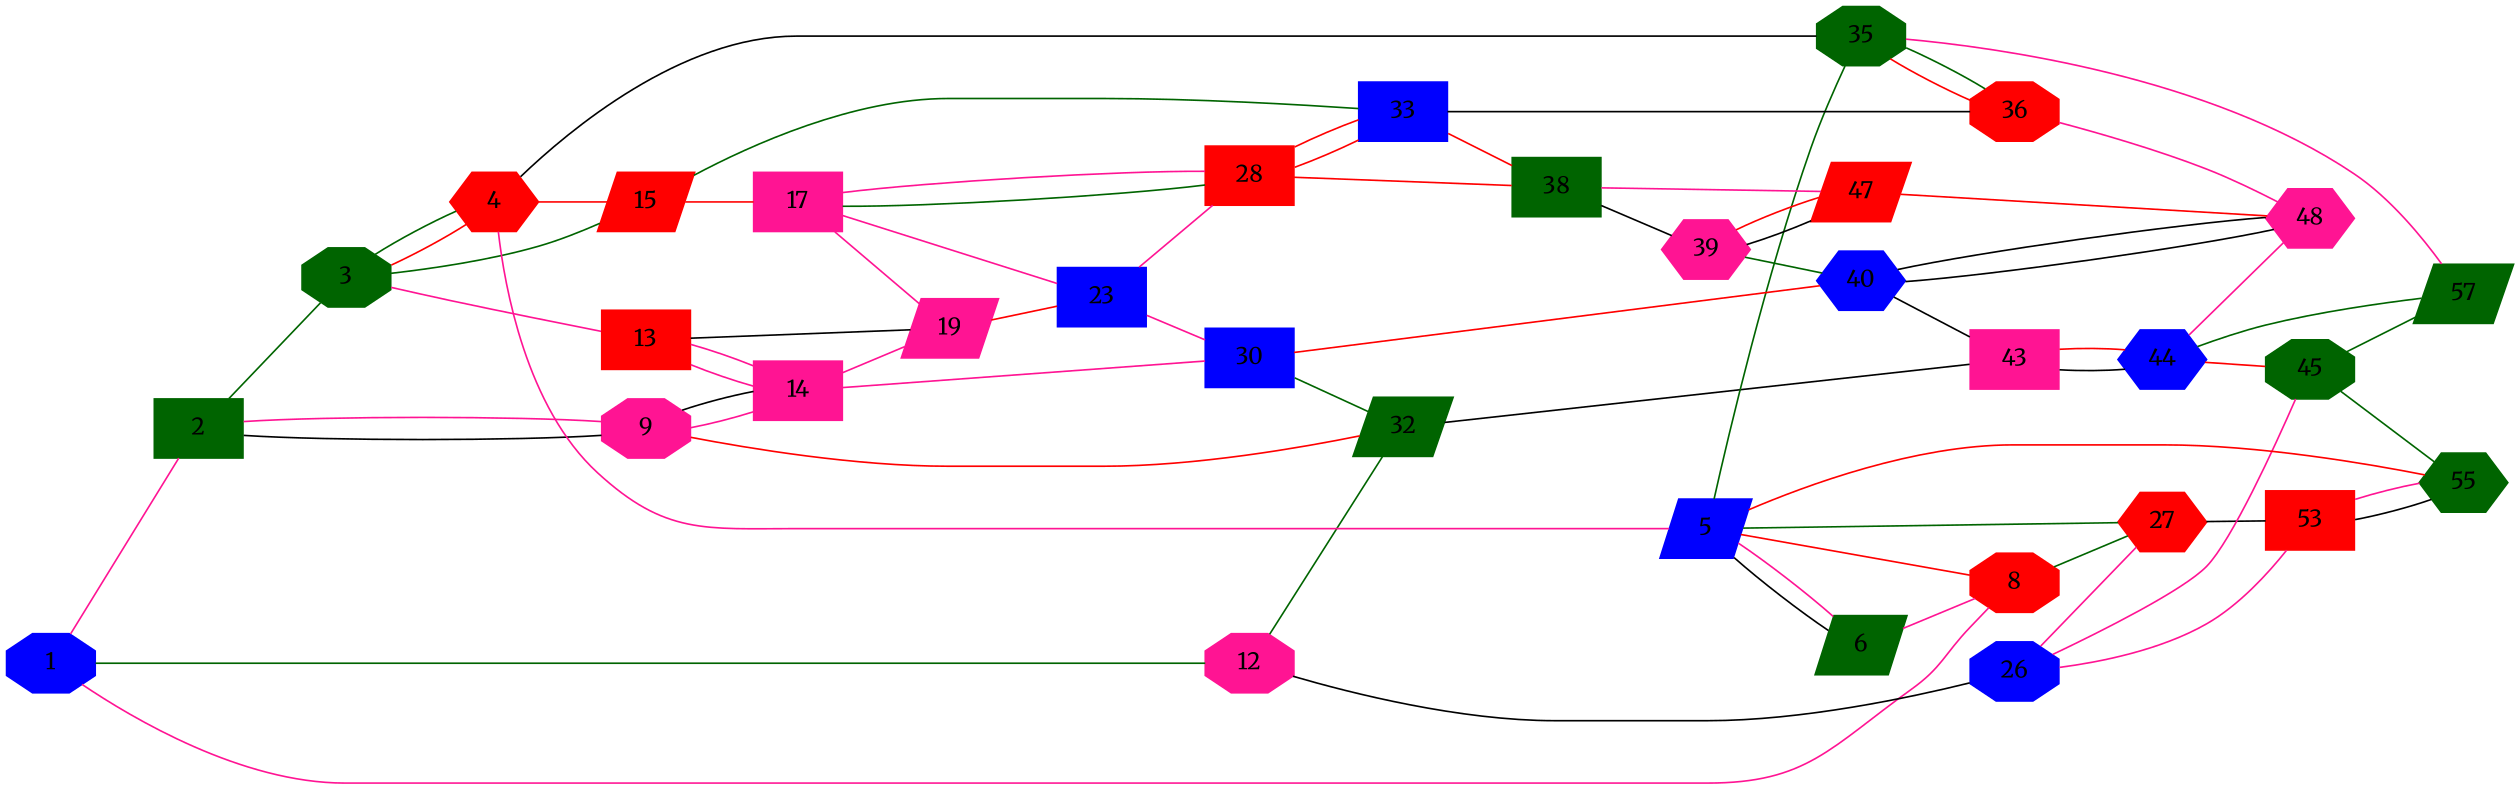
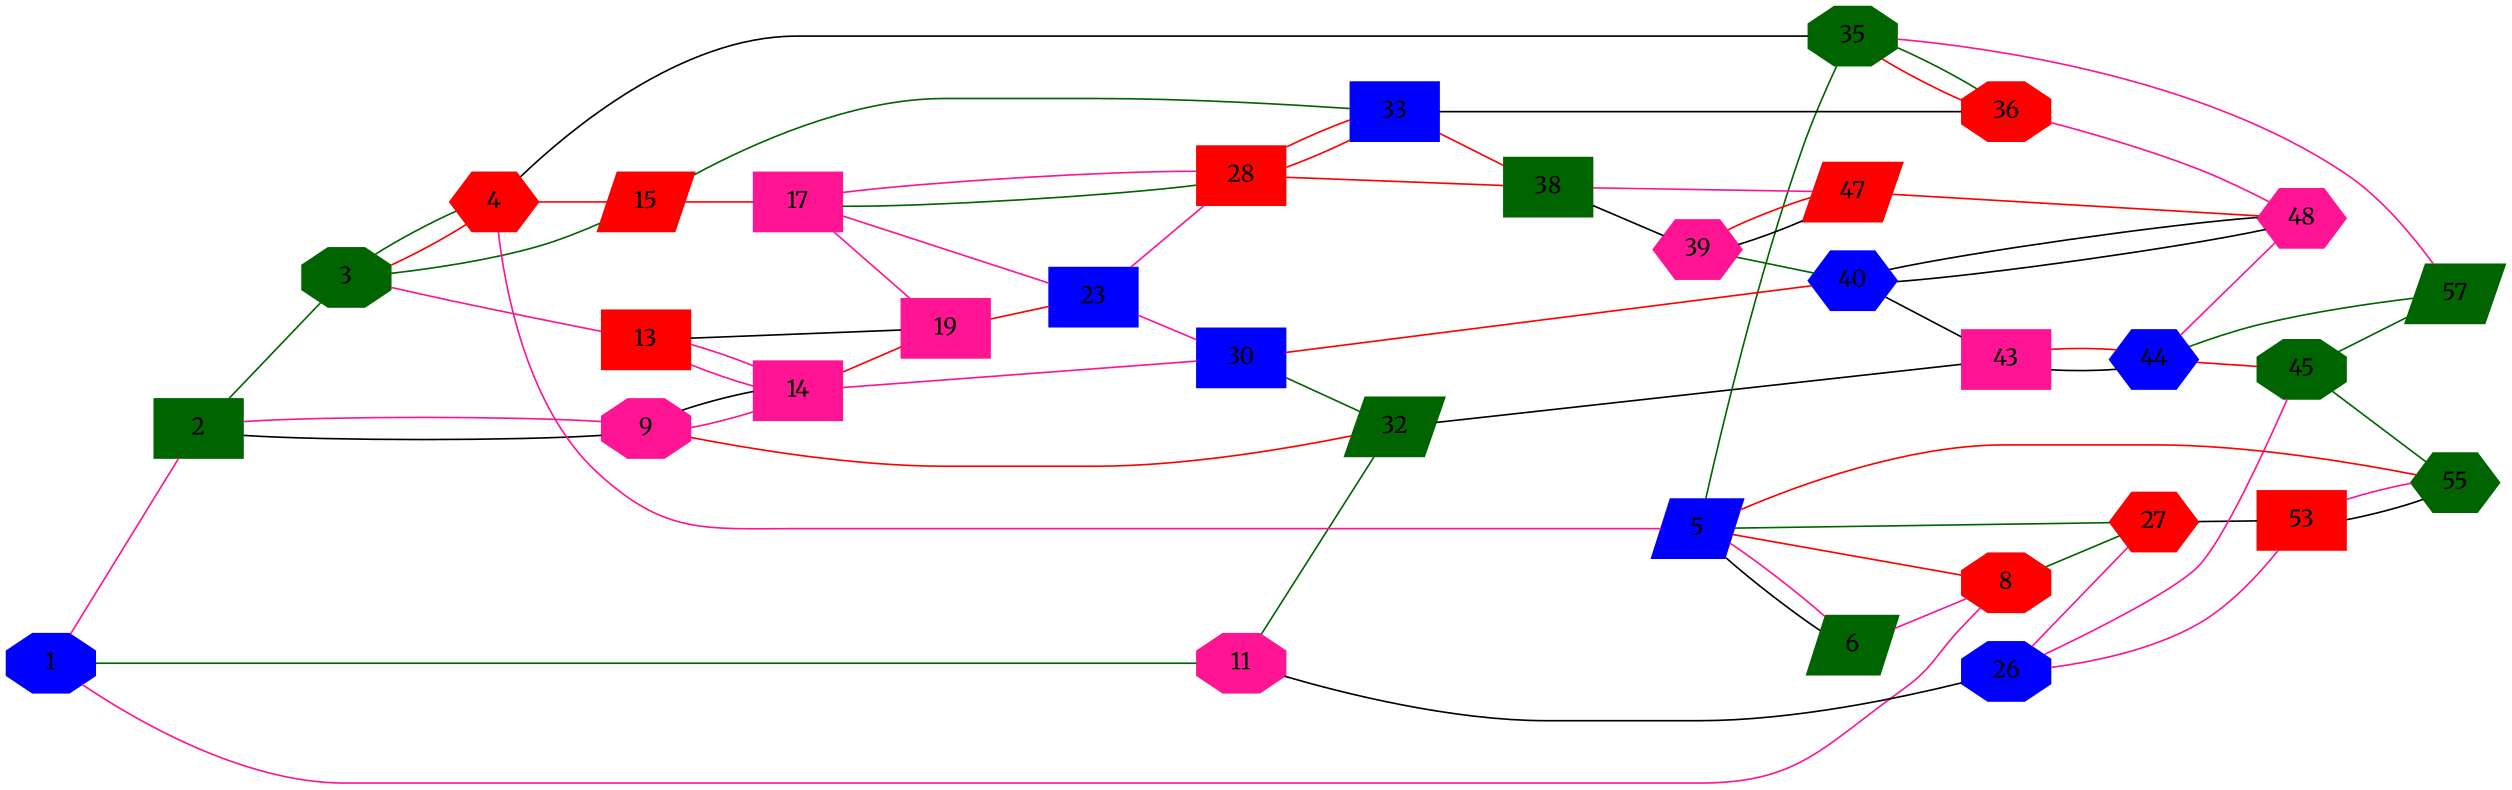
node "19": shape parallelogram -> box
edge "19" -- "14": color deeppink -> red
node "12": label "12" -> "11"
